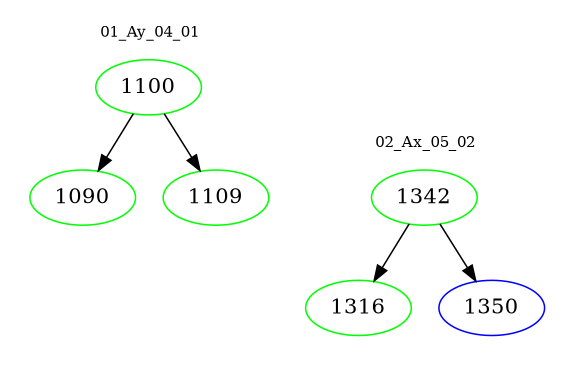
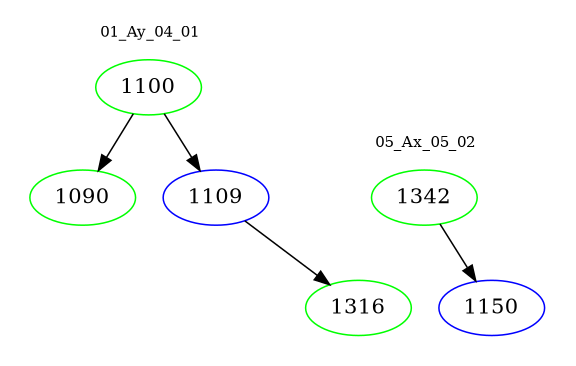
cluster "02_Ax_05_02": label "02_Ax_05_02" -> "05_Ax_05_02"
node "1109": color green -> blue
edge "1342" -> "1316": now "1109" -> "1316"
node "1350": label "1350" -> "1150"
